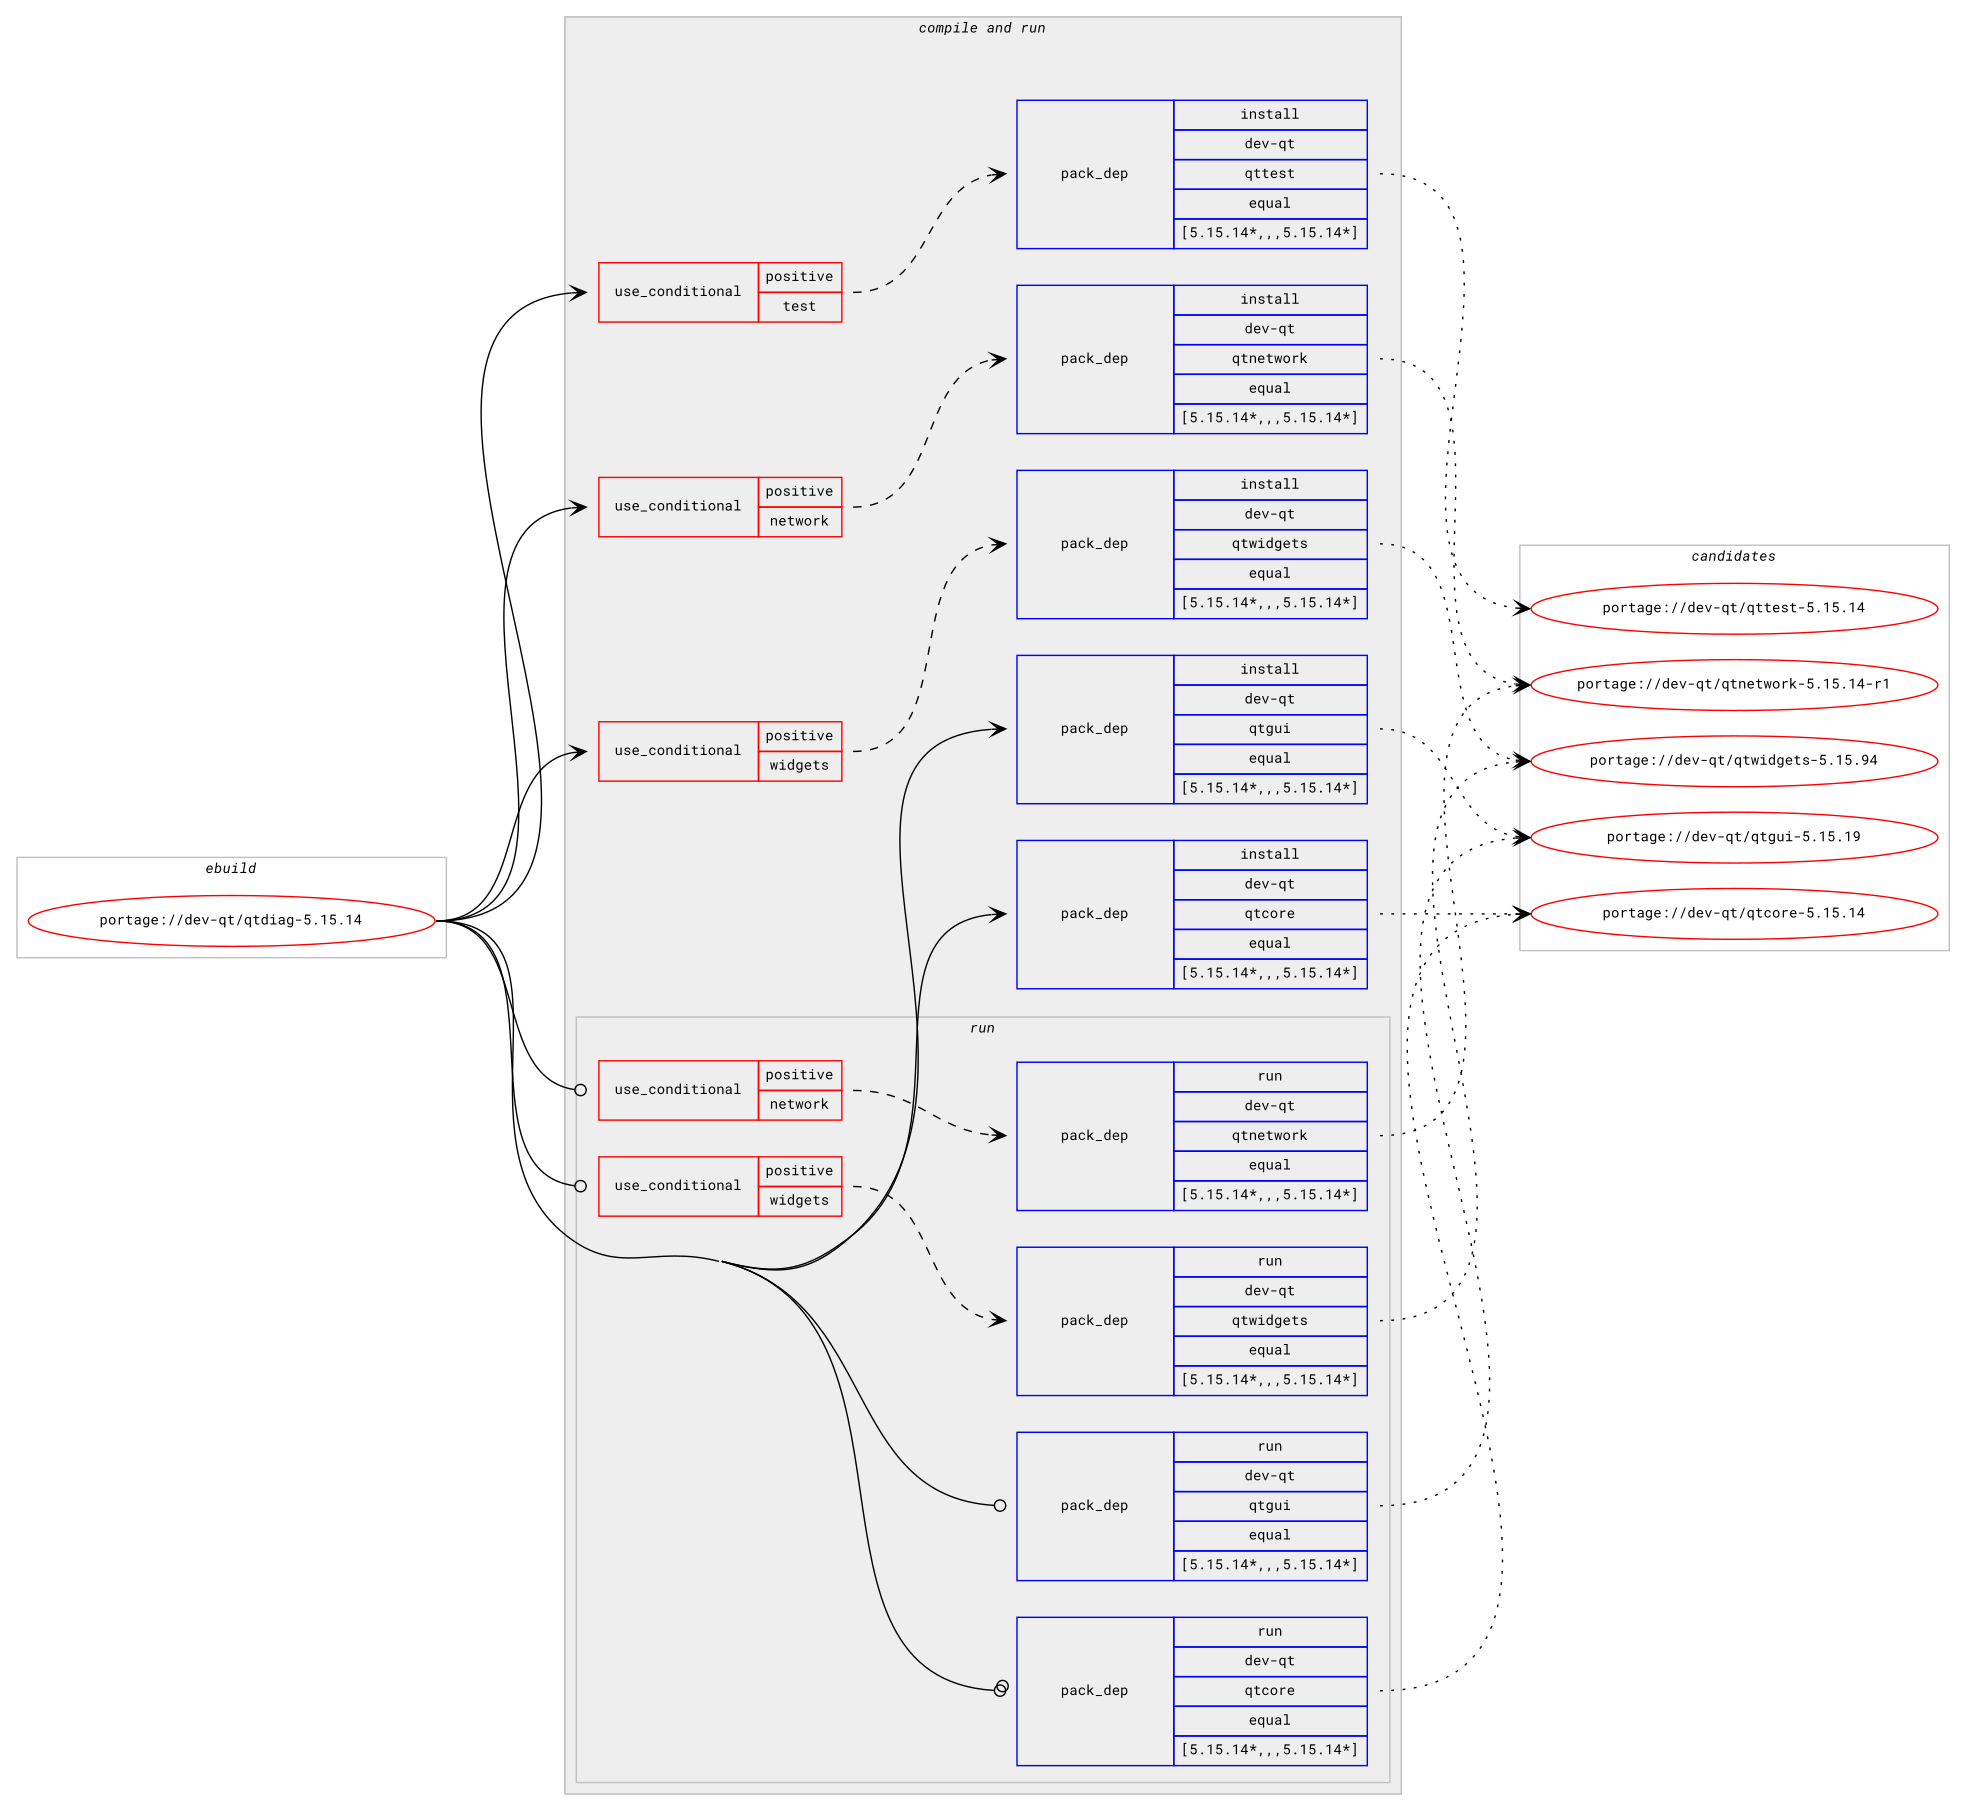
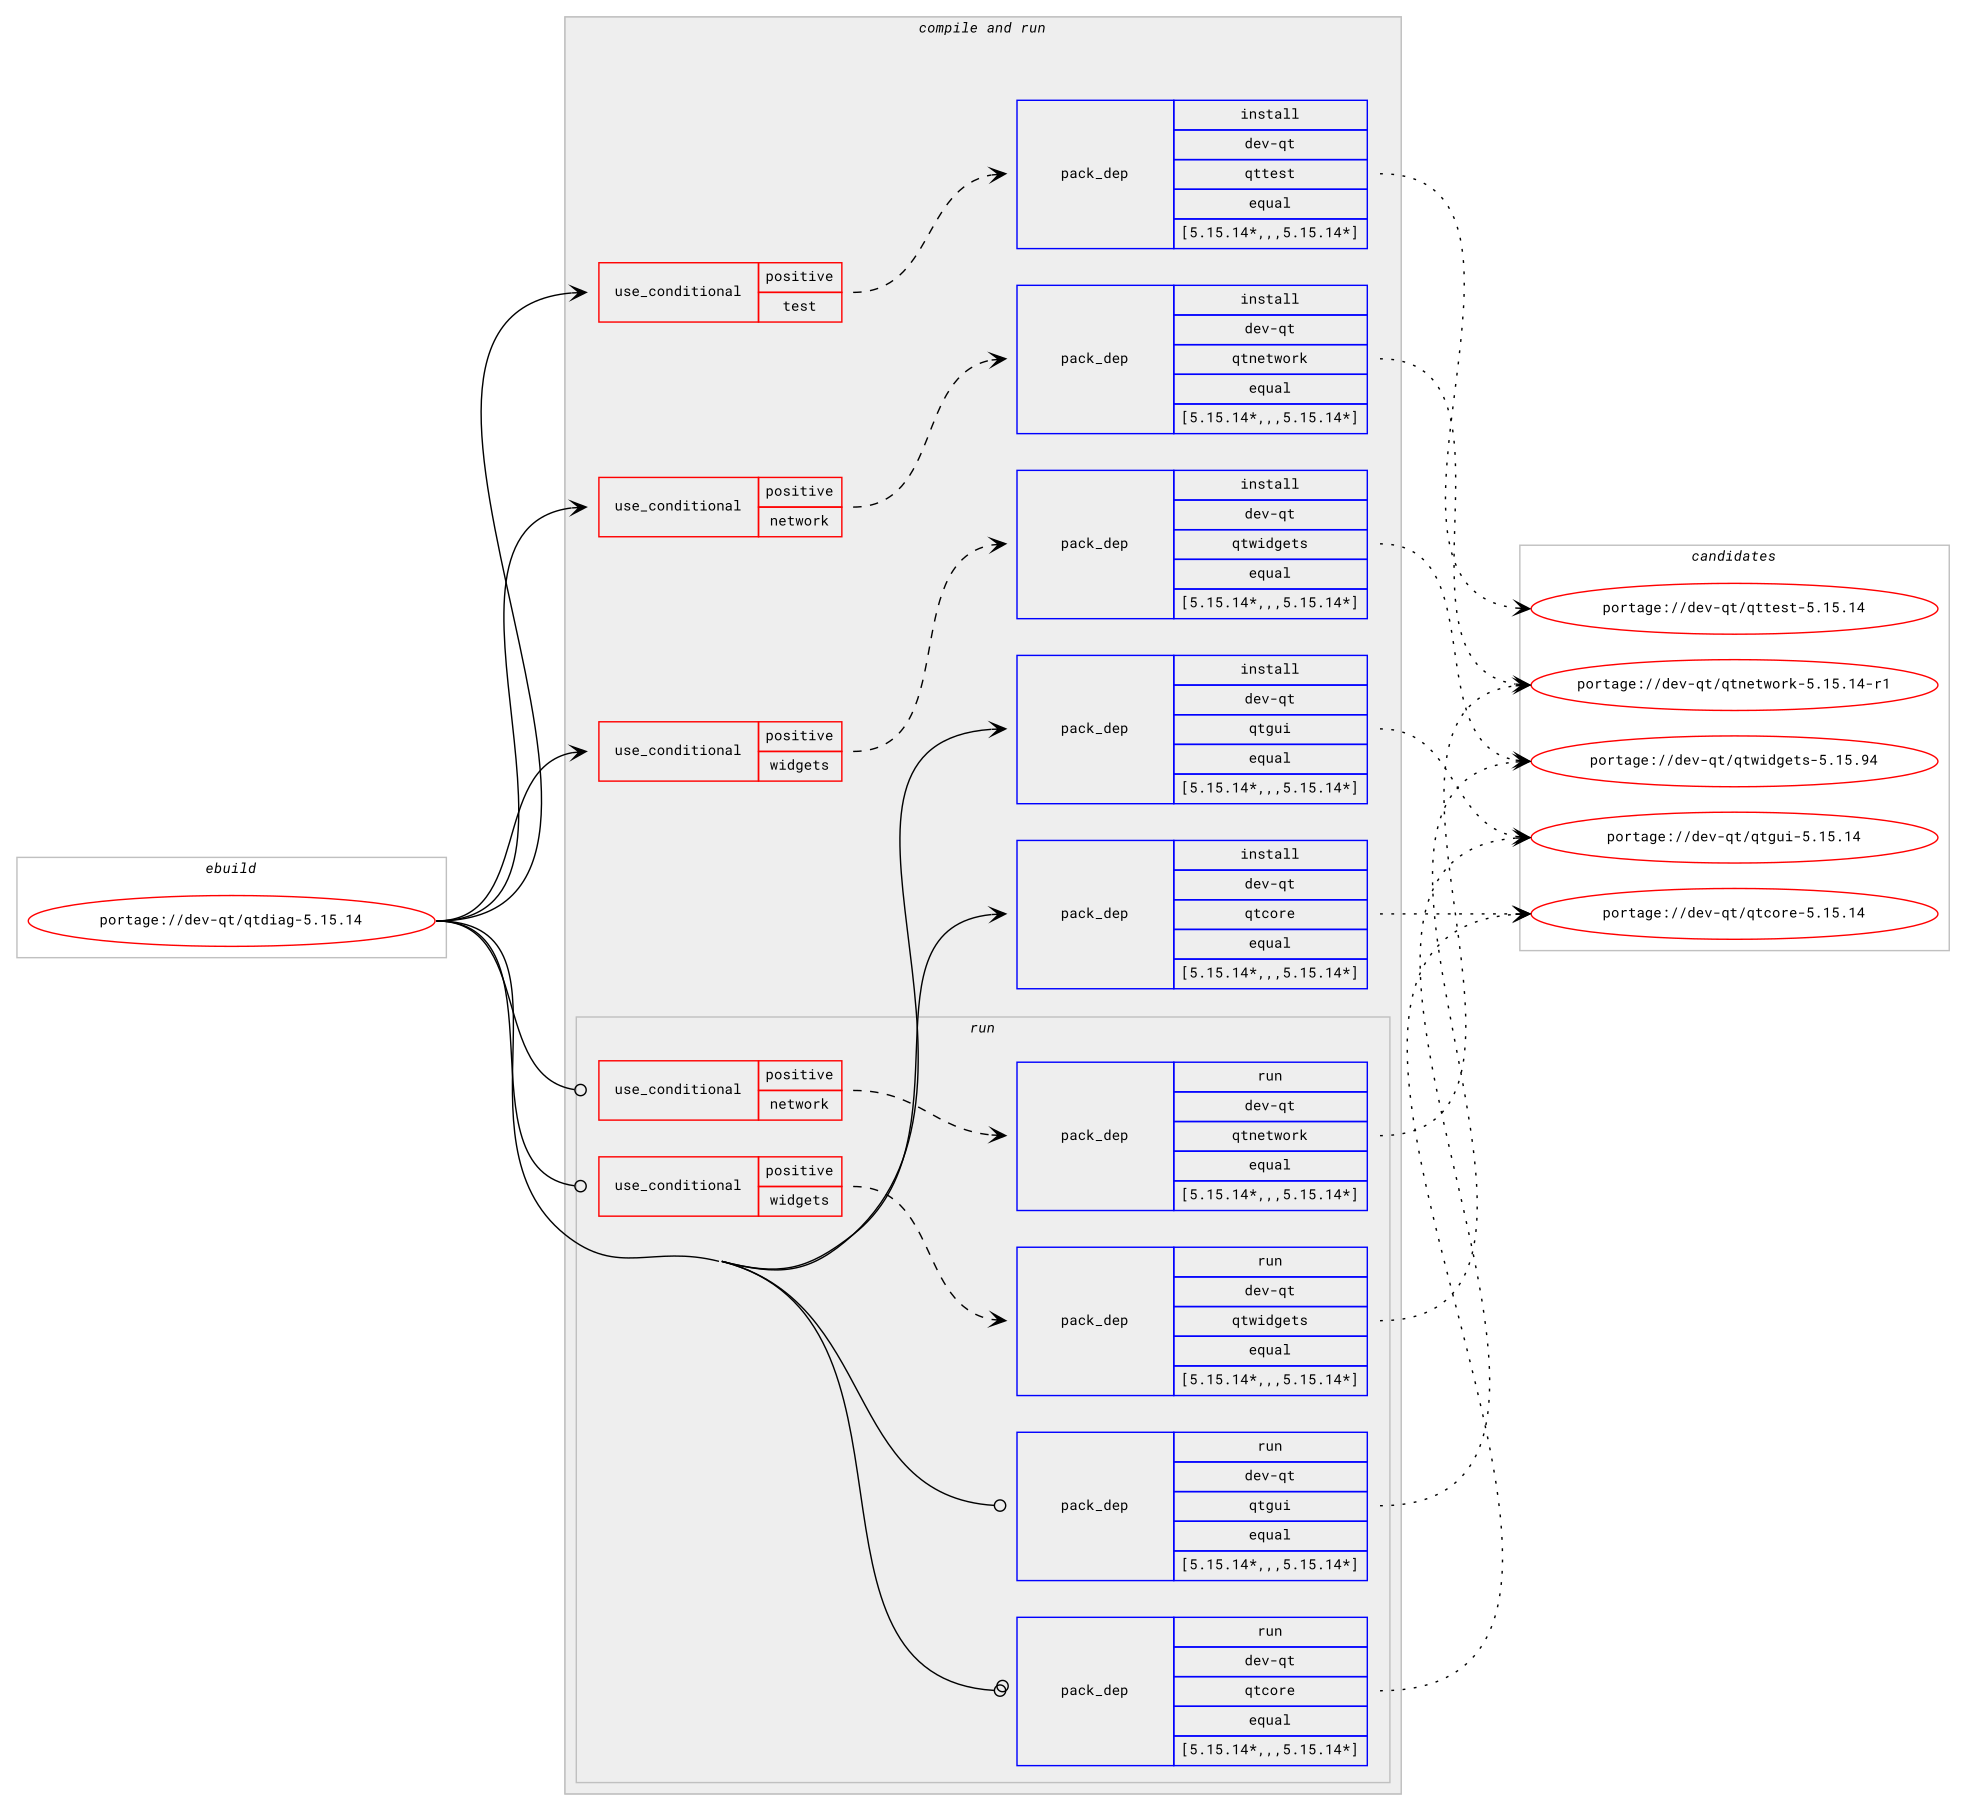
node "portage://dev-qt/qtgui-5.15.19": label "portage://dev-qt/qtgui-5.15.19" -> "portage://dev-qt/qtgui-5.15.14"
